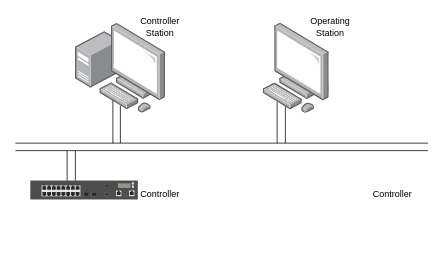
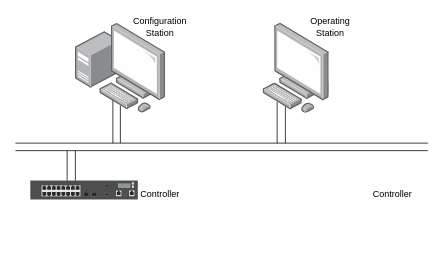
node "Controller Station": label "Controller Station" -> "Configuration Station"
